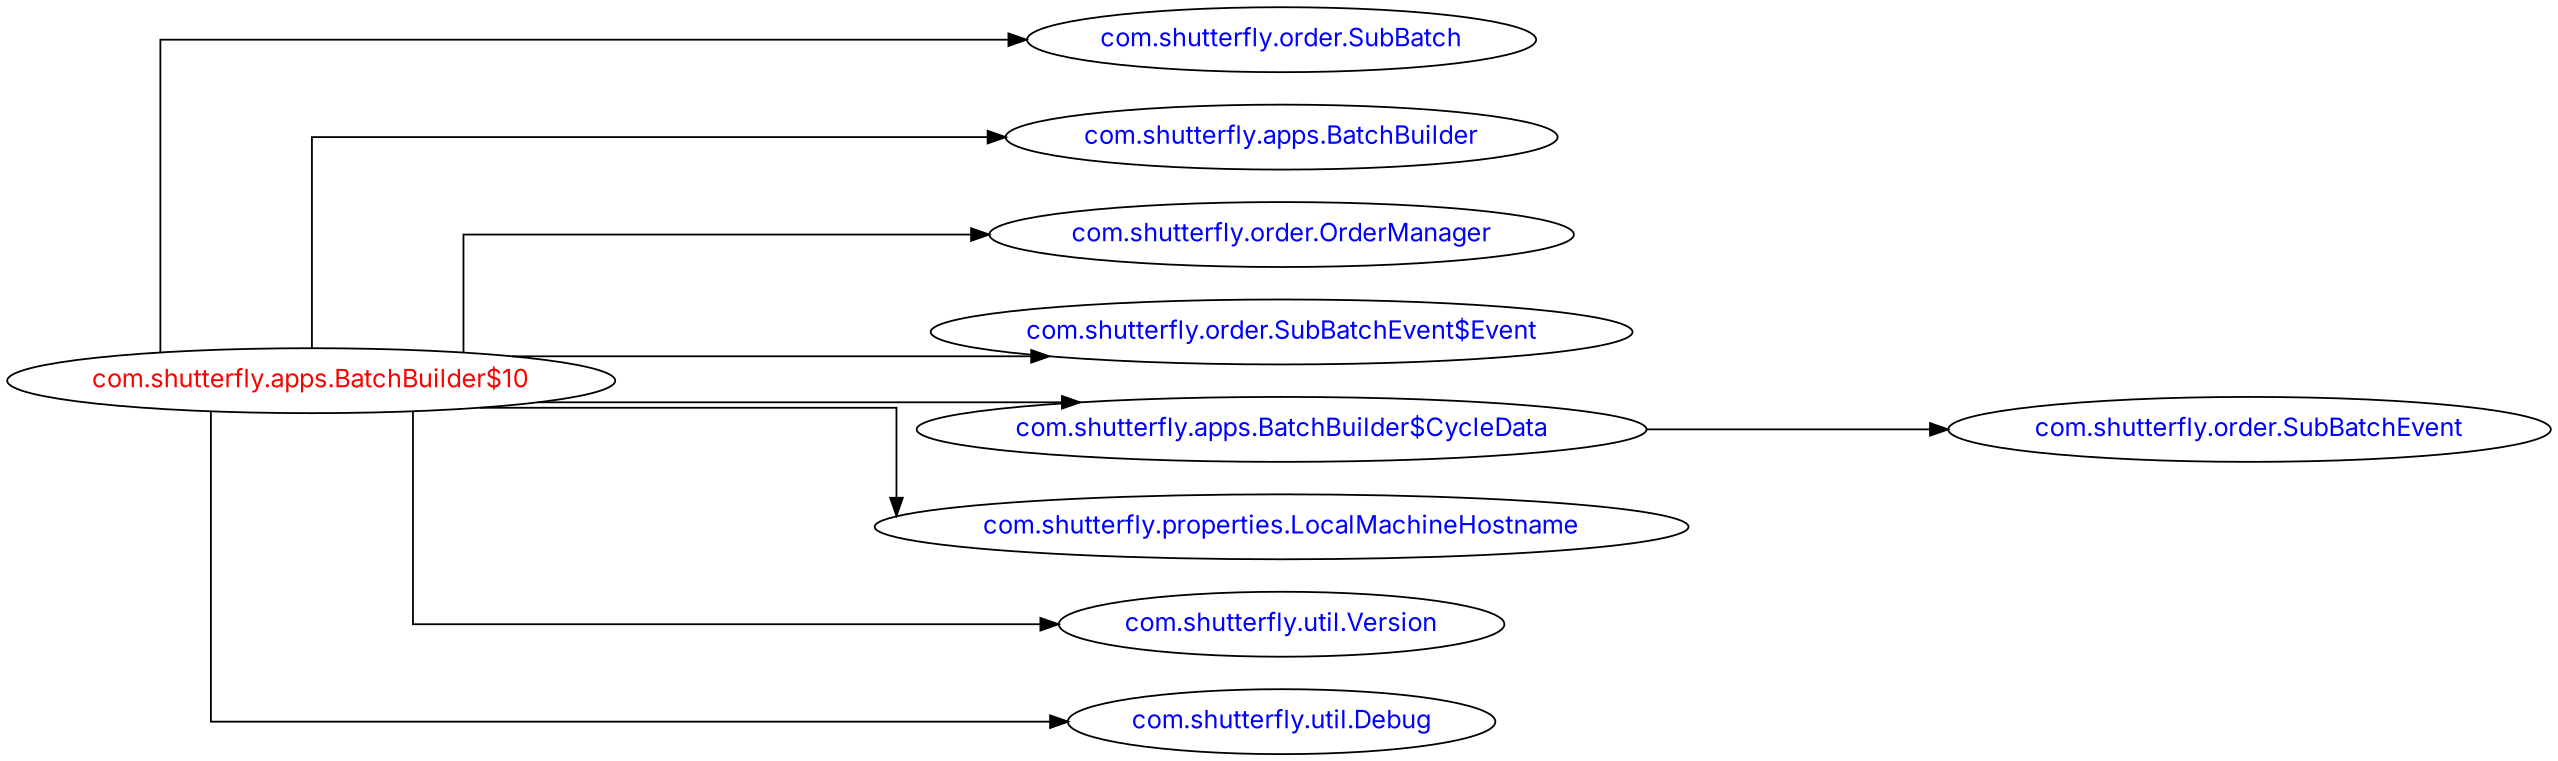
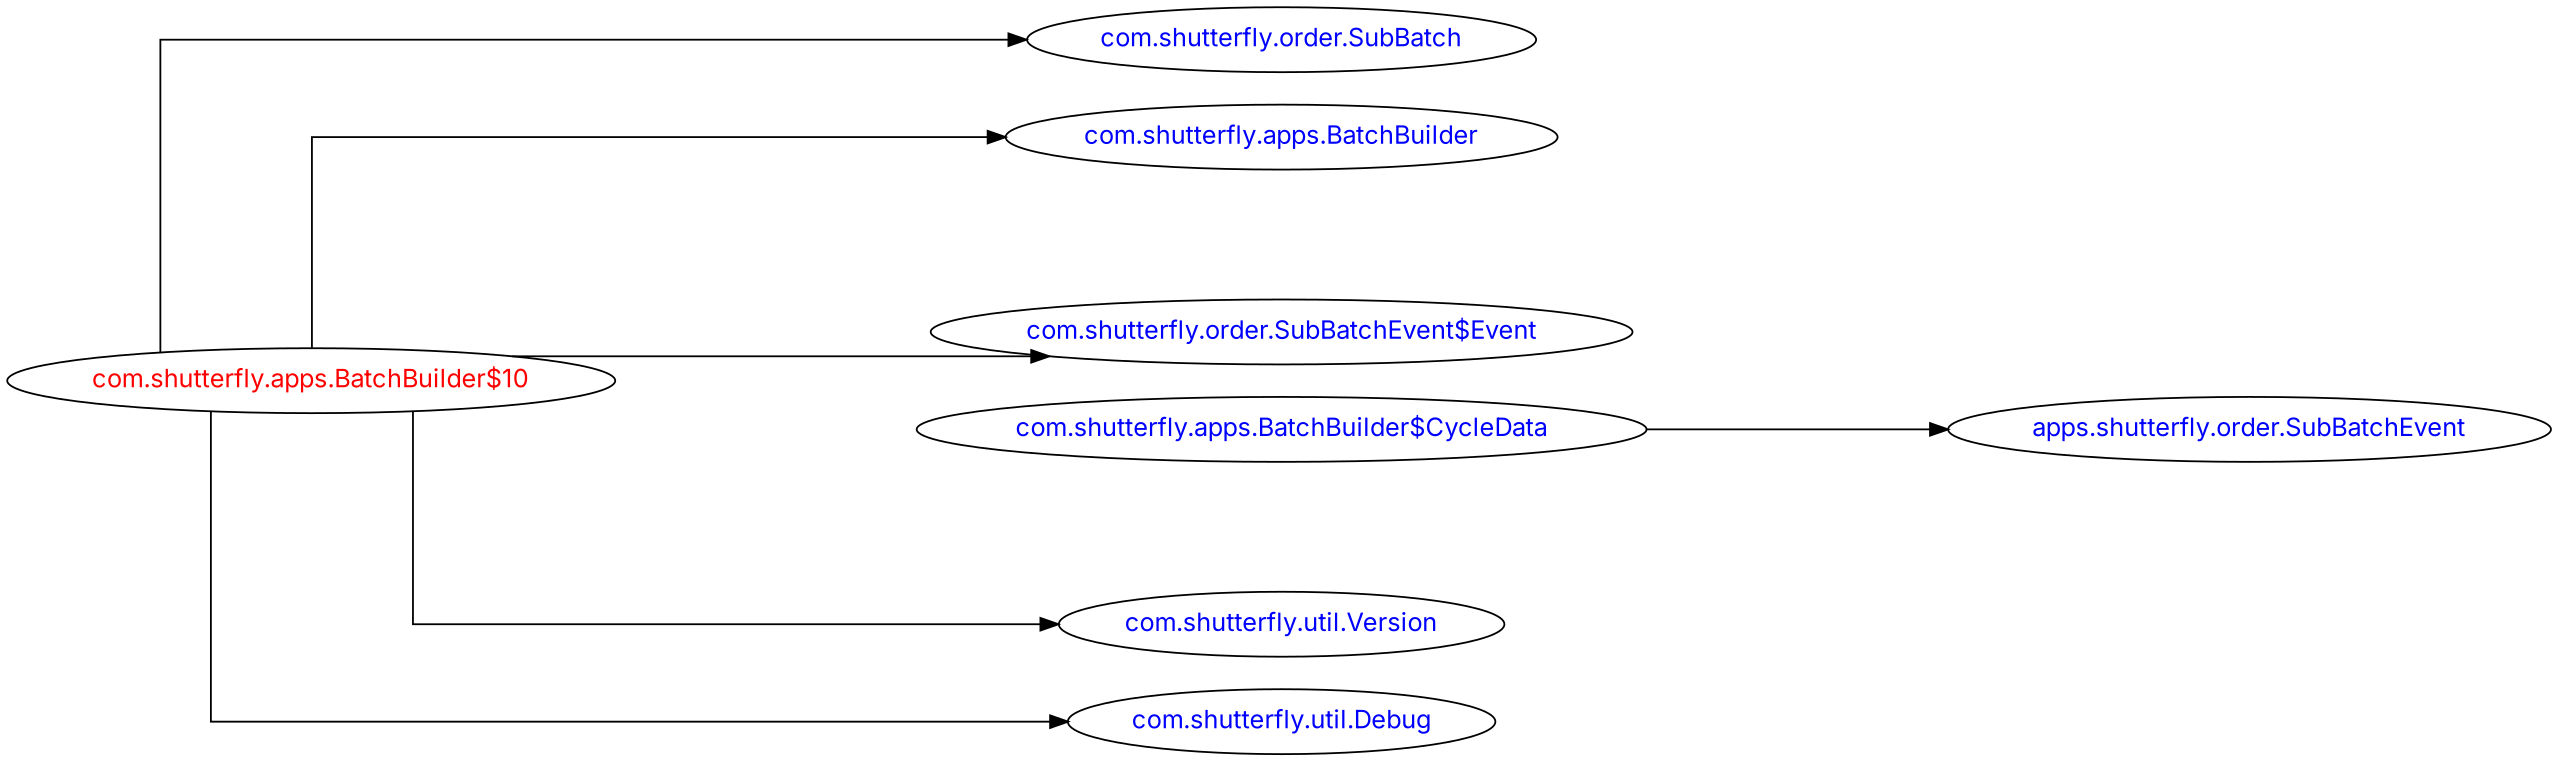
node "com.shutterfly.order.OrderManager": removed
edge "com.shutterfly.apps.BatchBuilder$10" -> "com.shutterfly.apps.BatchBuilder$CycleData": removed
node "com.shutterfly.order.SubBatchEvent": label "com.shutterfly.order.SubBatchEvent" -> "apps.shutterfly.order.SubBatchEvent"
node "com.shutterfly.properties.LocalMachineHostname": removed
